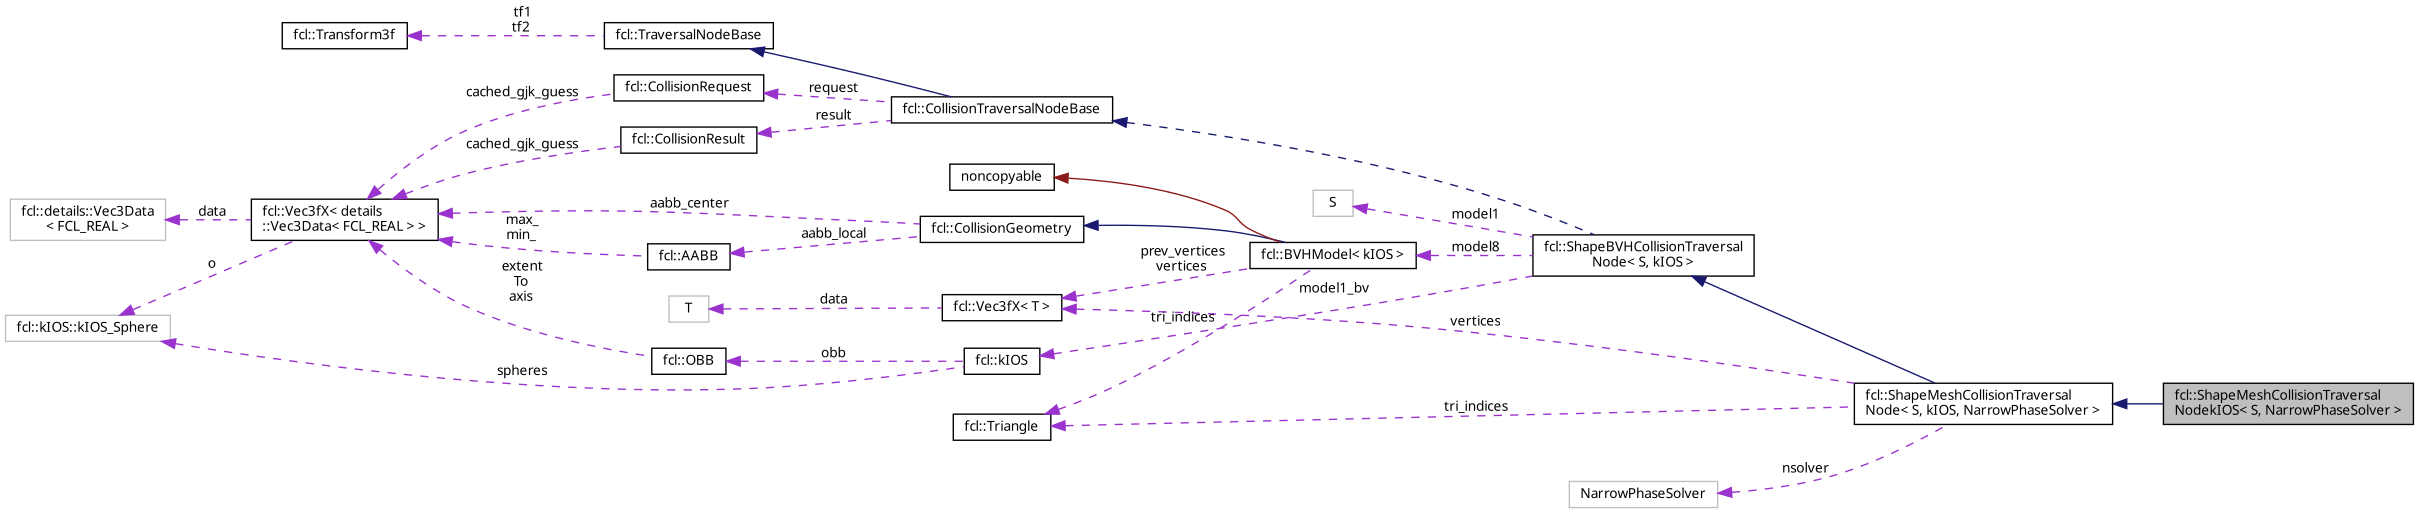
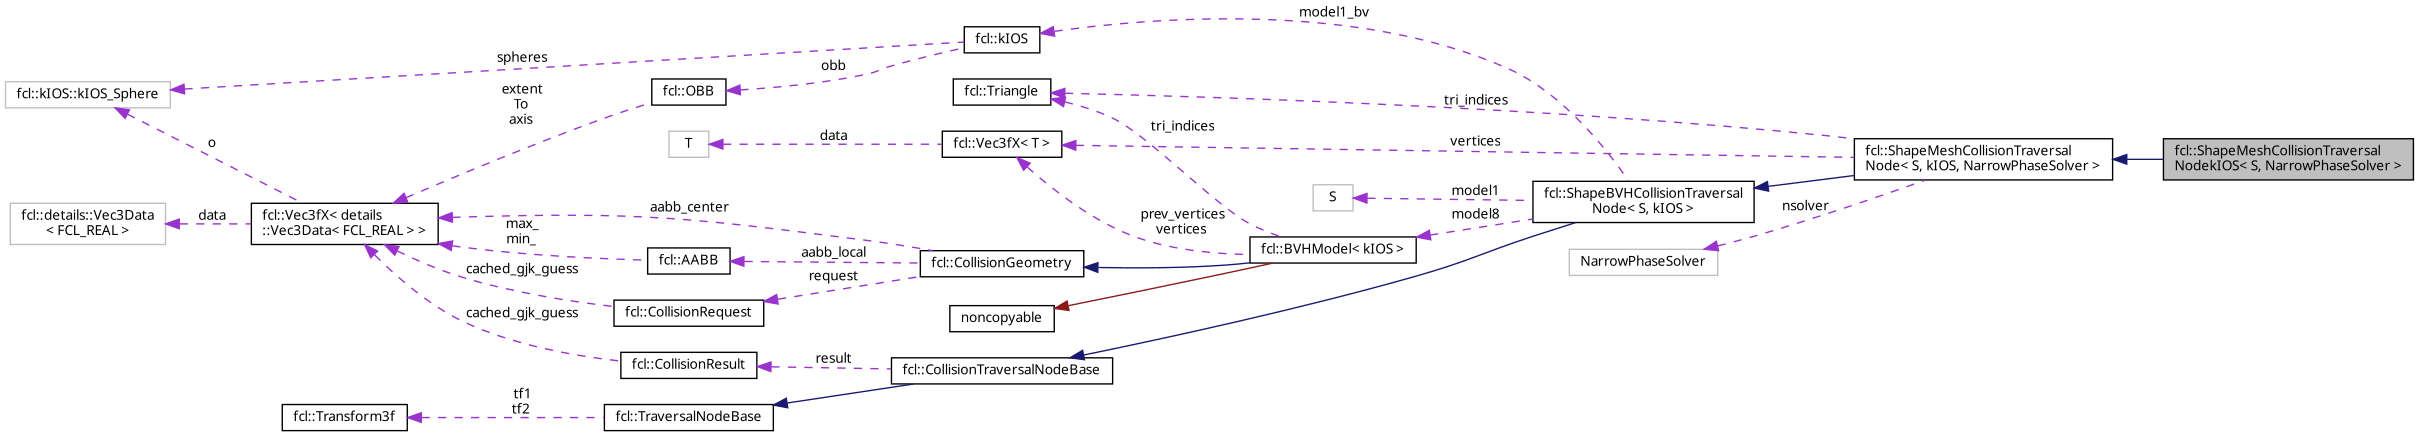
edge "fcl::CollisionTraversalNodeBase" -> "fcl::CollisionRequest": now "fcl::CollisionGeometry" -> "fcl::CollisionRequest"
edge "fcl::ShapeBVHCollisionTraversal Node< S, kIOS >" -> "fcl::CollisionTraversalNodeBase": style dashed -> solid
